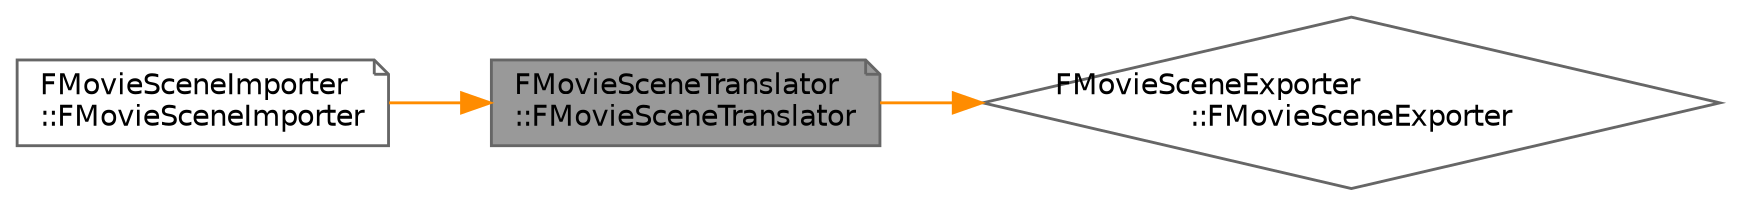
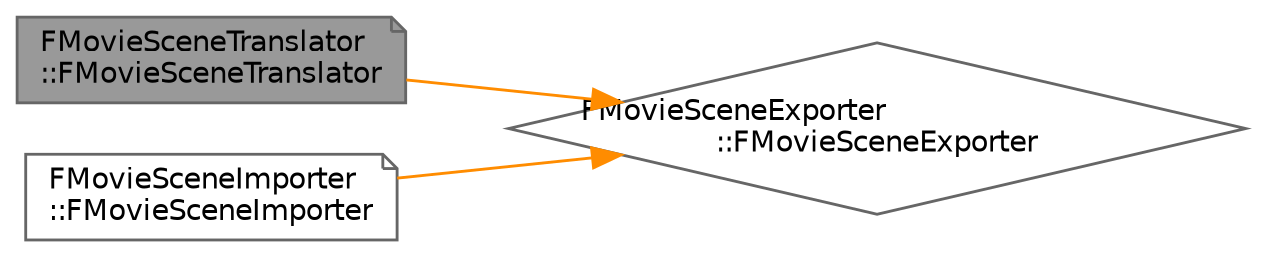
edge "FMovieSceneImporter ::FMovieSceneImporter" -> "FMovieSceneTranslator ::FMovieSceneTranslator": now "FMovieSceneImporter ::FMovieSceneImporter" -> "FMovieSceneExporter ::FMovieSceneExporter"
